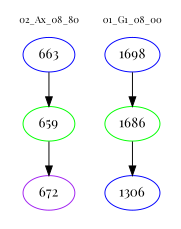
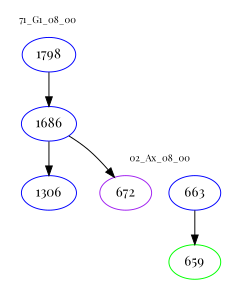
cluster "02_Ax_08_80": label "02_Ax_08_80" -> "02_Ax_08_00"
cluster "01_G1_08_00": label "01_G1_08_00" -> "71_G1_08_00"
node "1698": label "1698" -> "1798"
node "1686": color green -> blue
edge "659" -> "672": now "1686" -> "672"
